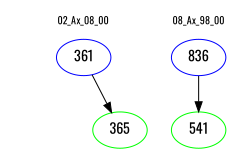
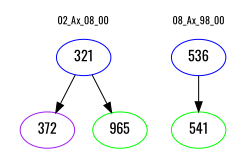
node "361": label "361" -> "321"
node "836": label "836" -> "536"
node "372": added
node "365": label "365" -> "965"
